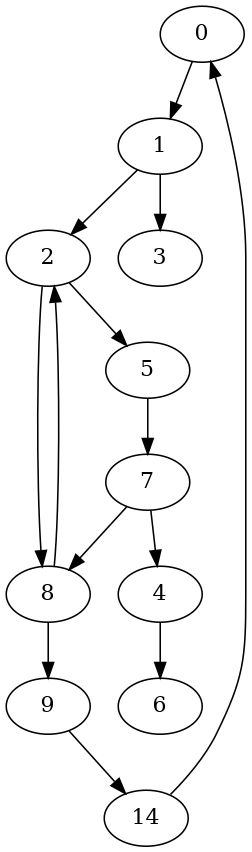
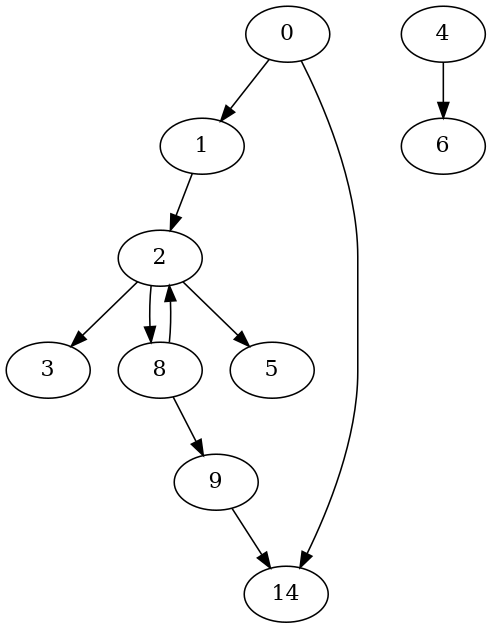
edge "1" -> "3": now "2" -> "3"
edge "14" -> "0": reversed
node "7": removed
